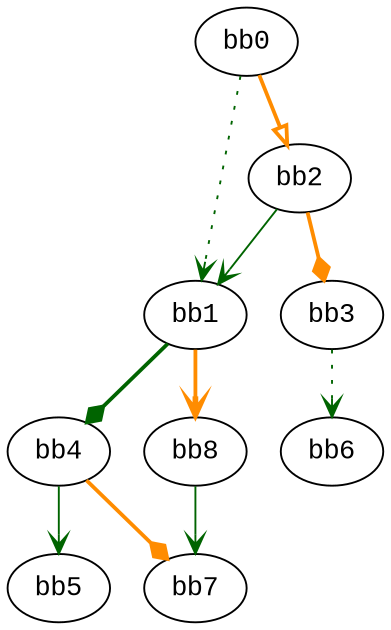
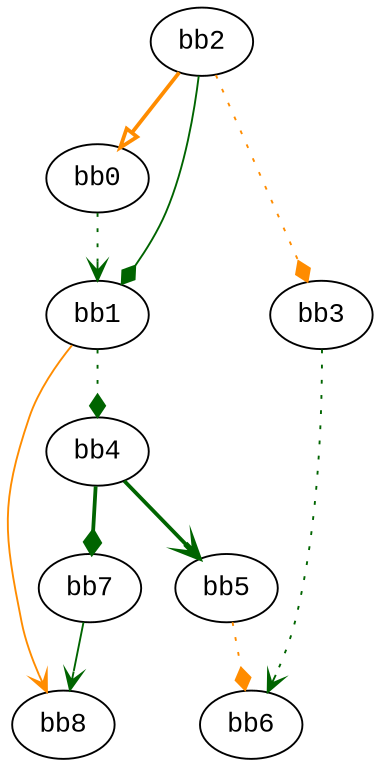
edge "bb0" -> "bb2": reversed
edge "bb2" -> "bb3": style bold -> dotted
edge "bb2" -> "bb1": arrowhead vee -> diamond
edge "bb1" -> "bb8": style bold -> solid
edge "bb1" -> "bb4": style bold -> dotted
edge "bb4" -> "bb5": style solid -> bold
edge "bb4" -> "bb7": color darkorange -> darkgreen
edge "bb8" -> "bb7": reversed
edge "bb5" -> "bb6": added
